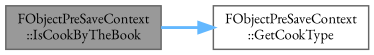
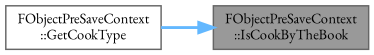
edge "FObjectPreSaveContext ::IsCookByTheBook" -> "FObjectPreSaveContext ::GetCookType": reversed
